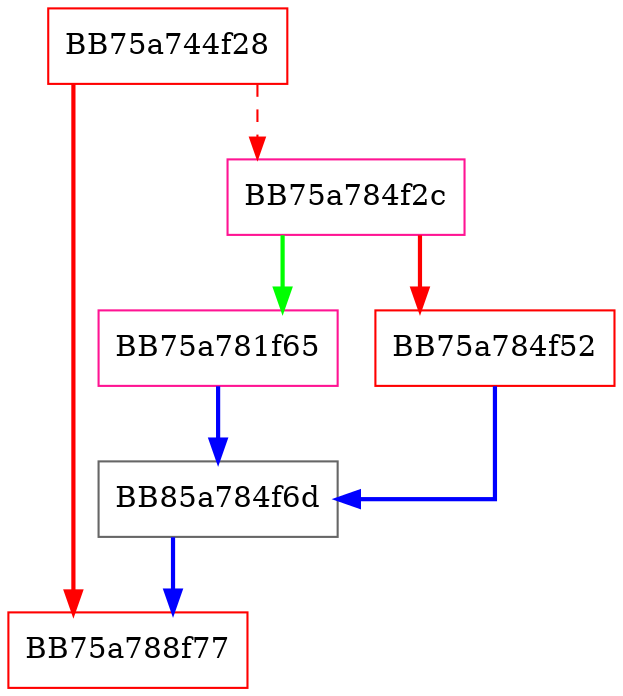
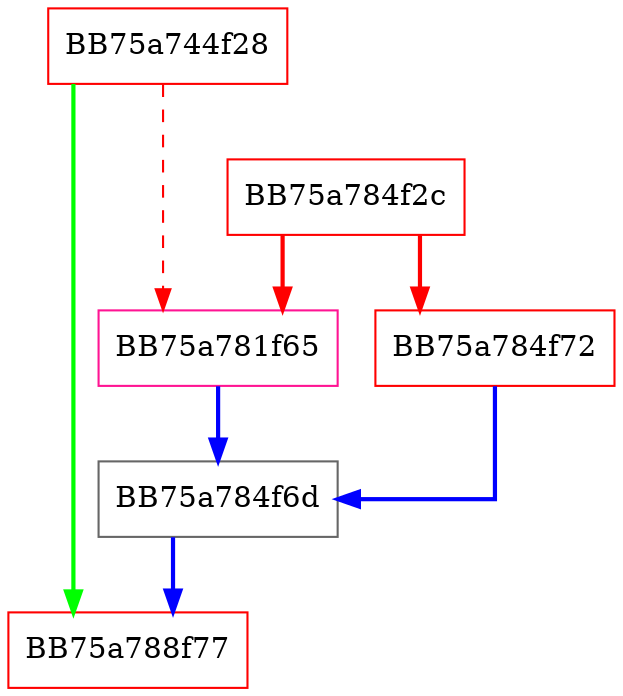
edge "BB75a744f28" -> "BB75a784f2c": now "BB75a744f28" -> "BB75a781f65"
node "BB75a784f2c": color deeppink -> red
edge "BB75a784f2c" -> "BB75a781f65": color green -> red
edge "BB75a744f28" -> "BB75a788f77": color red -> green
node "BB75a784f52": label "BB75a784f52" -> "BB75a784f72"
node "BB85a784f6d": label "BB85a784f6d" -> "BB75a784f6d"
